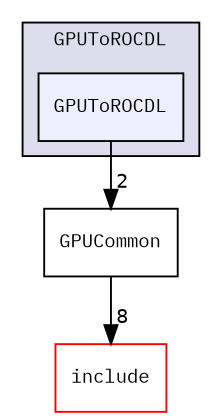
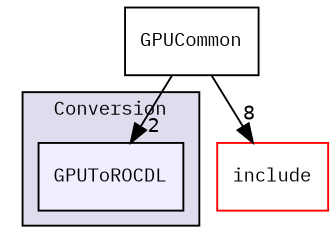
cluster "GPUToROCDL": label "GPUToROCDL" -> "Conversion"
edge "GPUToROCDL" -> "GPUCommon": reversed
